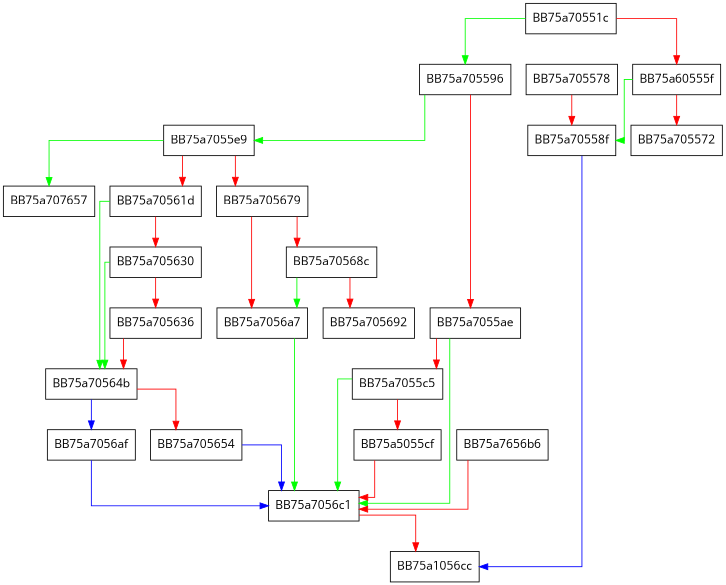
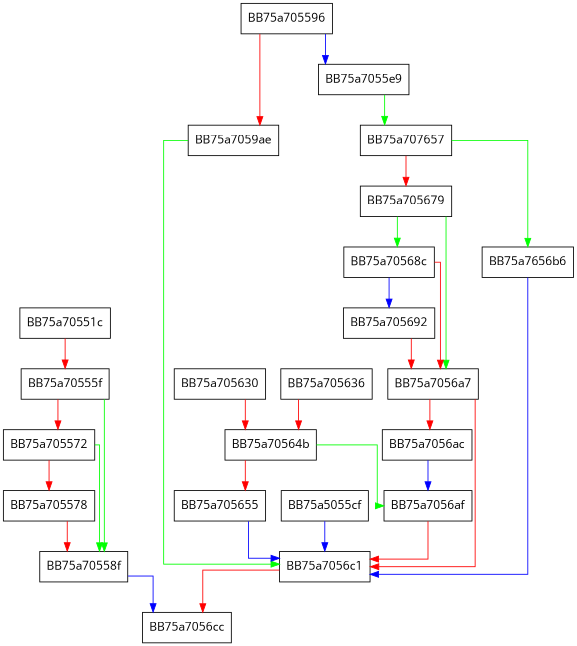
edge "BB75a70551c" -> "BB75a705596": removed
node "BB75a60555f": label "BB75a60555f" -> "BB75a70555f"
edge "BB75a705596" -> "BB75a7055e9": color green -> blue
edge "BB75a707657" -> "BB75a7656b6": added
edge "BB75a7055e9" -> "BB75a705679": now "BB75a707657" -> "BB75a705679"
node "BB75a70561d": removed
edge "BB75a705679" -> "BB75a70568c": color red -> green
edge "BB75a705679" -> "BB75a7056a7": color red -> green
edge "BB75a705630" -> "BB75a705636": removed
edge "BB75a70568c" -> "BB75a7056a7": color green -> red
edge "BB75a70568c" -> "BB75a705692": color red -> blue
edge "BB75a705630" -> "BB75a70564b": color green -> red
node "BB75a7055ae": label "BB75a7055ae" -> "BB75a7059ae"
edge "BB75a705692" -> "BB75a7056a7": added
node "BB75a7055c5": removed
edge "BB75a70564b" -> "BB75a7056af": color blue -> green
edge "BB75a7056a7" -> "BB75a7056c1": color green -> red
node "BB75a705654": label "BB75a705654" -> "BB75a705655"
node "BB75a7056ac": added
edge "BB75a705572" -> "BB75a705578": added
edge "BB75a5055cf" -> "BB75a7056c1": color red -> blue
edge "BB75a705572" -> "BB75a70558f": added
edge "BB75a7056af" -> "BB75a7056c1": color blue -> red
edge "BB75a7656b6" -> "BB75a7056c1": color red -> blue
node "BB75a1056cc": label "BB75a1056cc" -> "BB75a7056cc"
